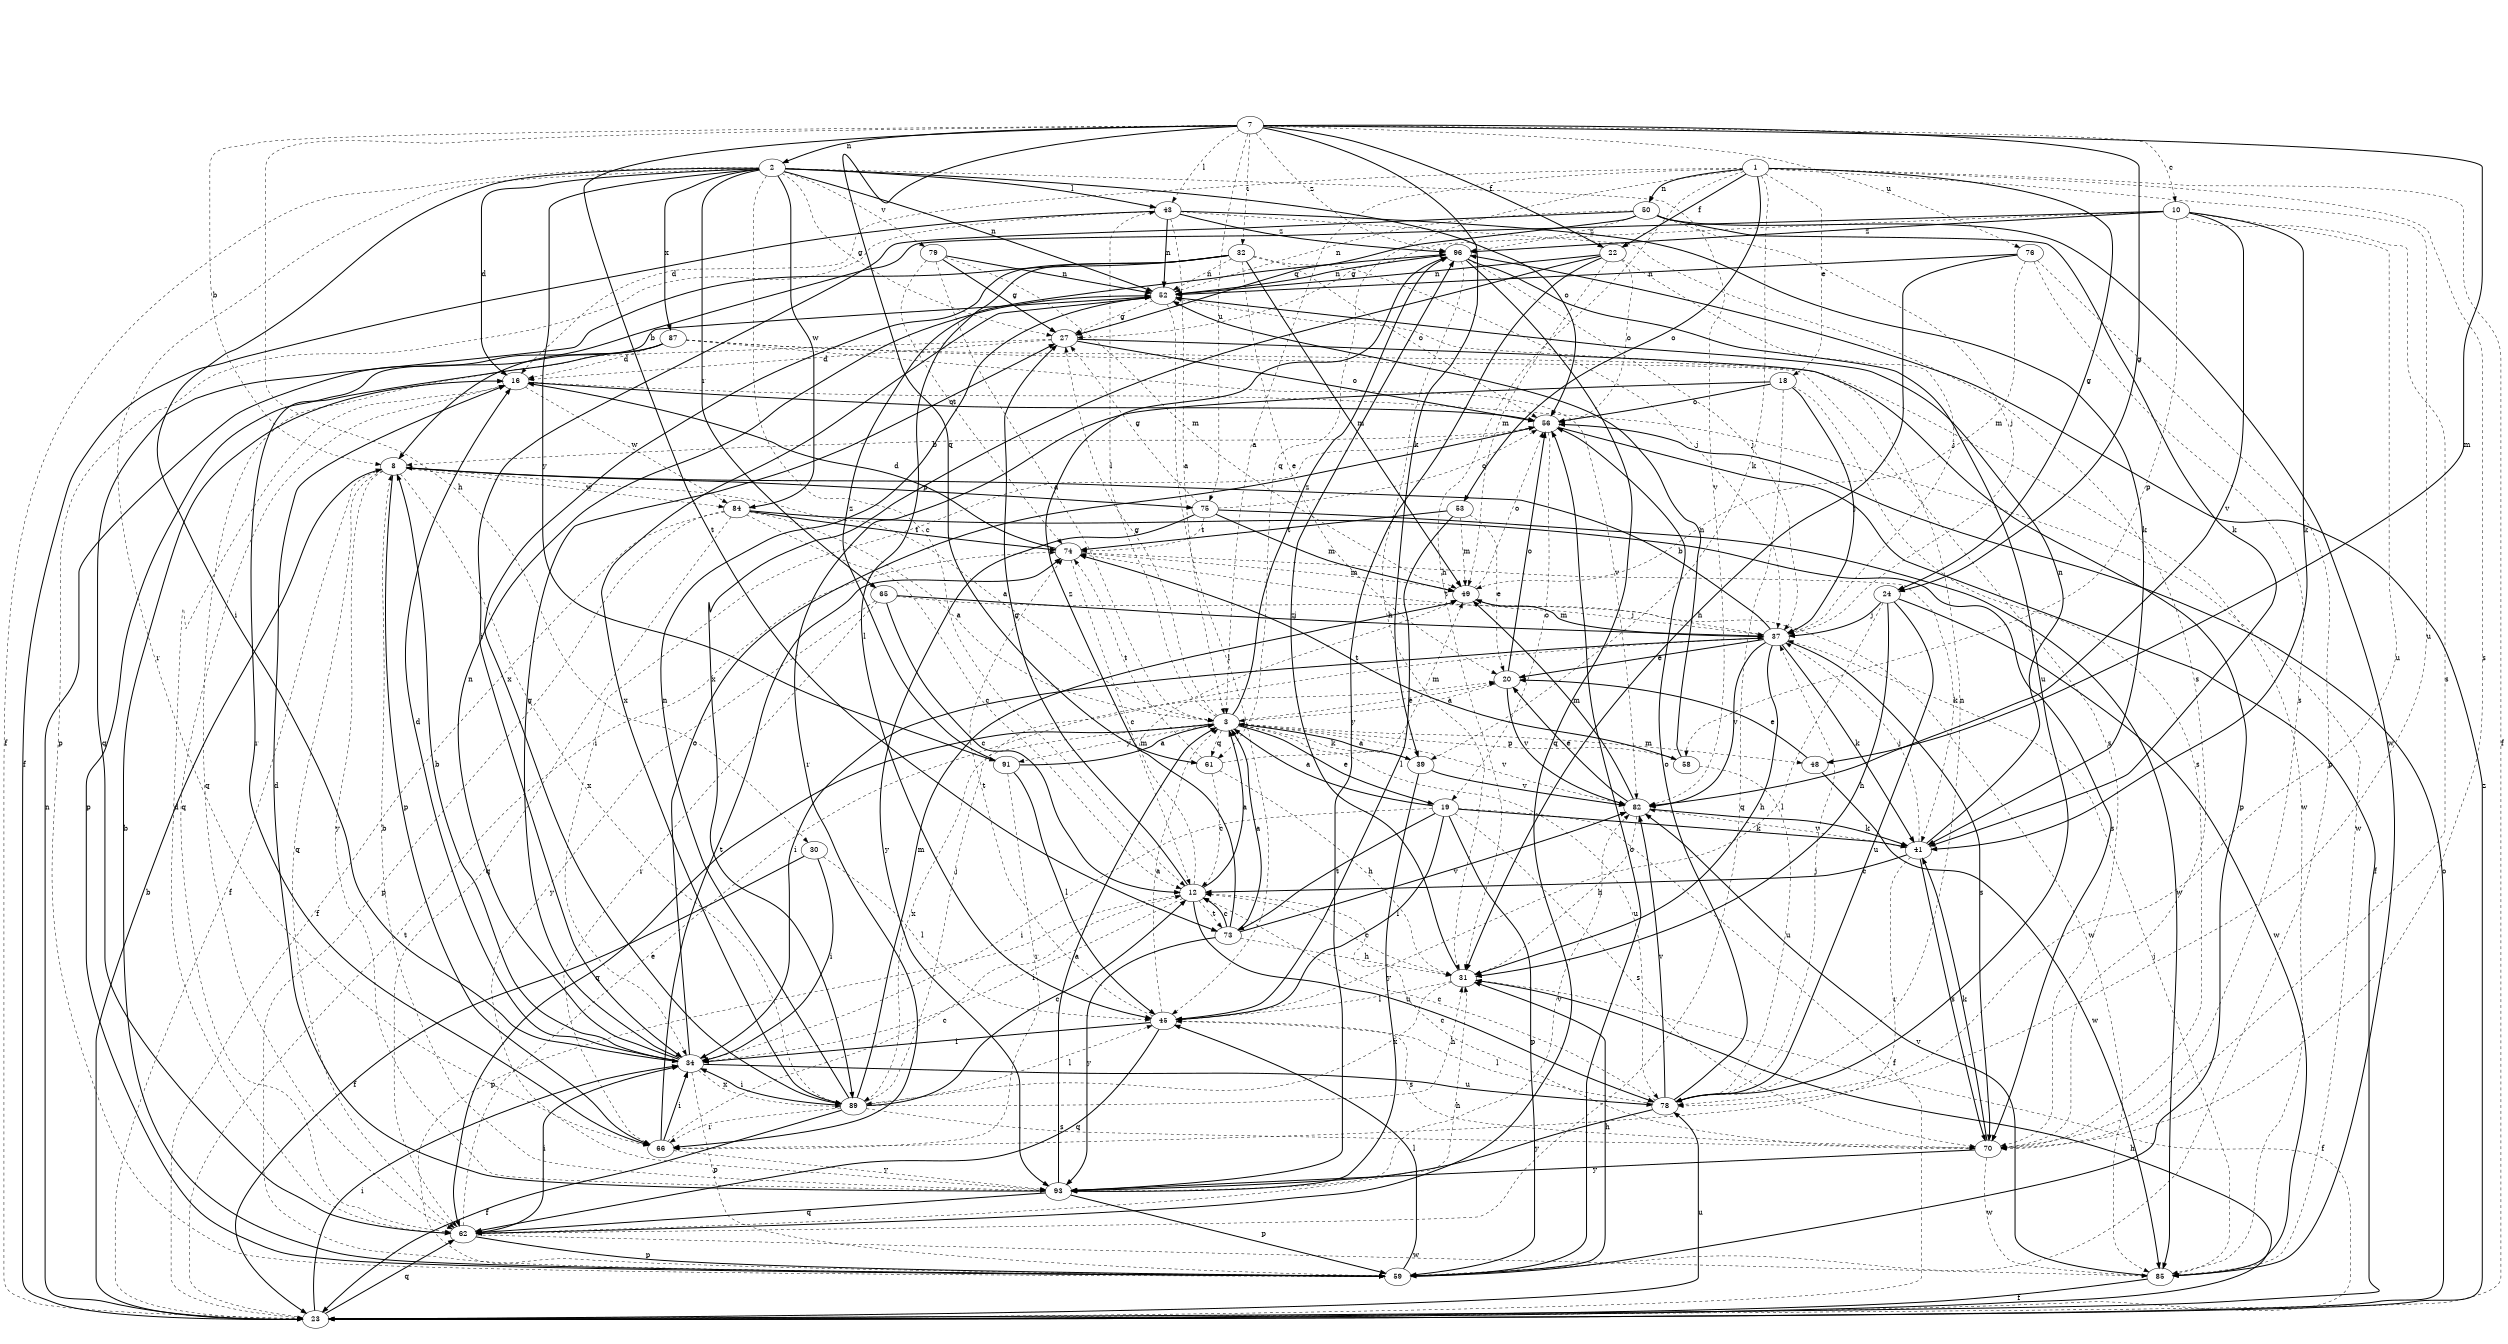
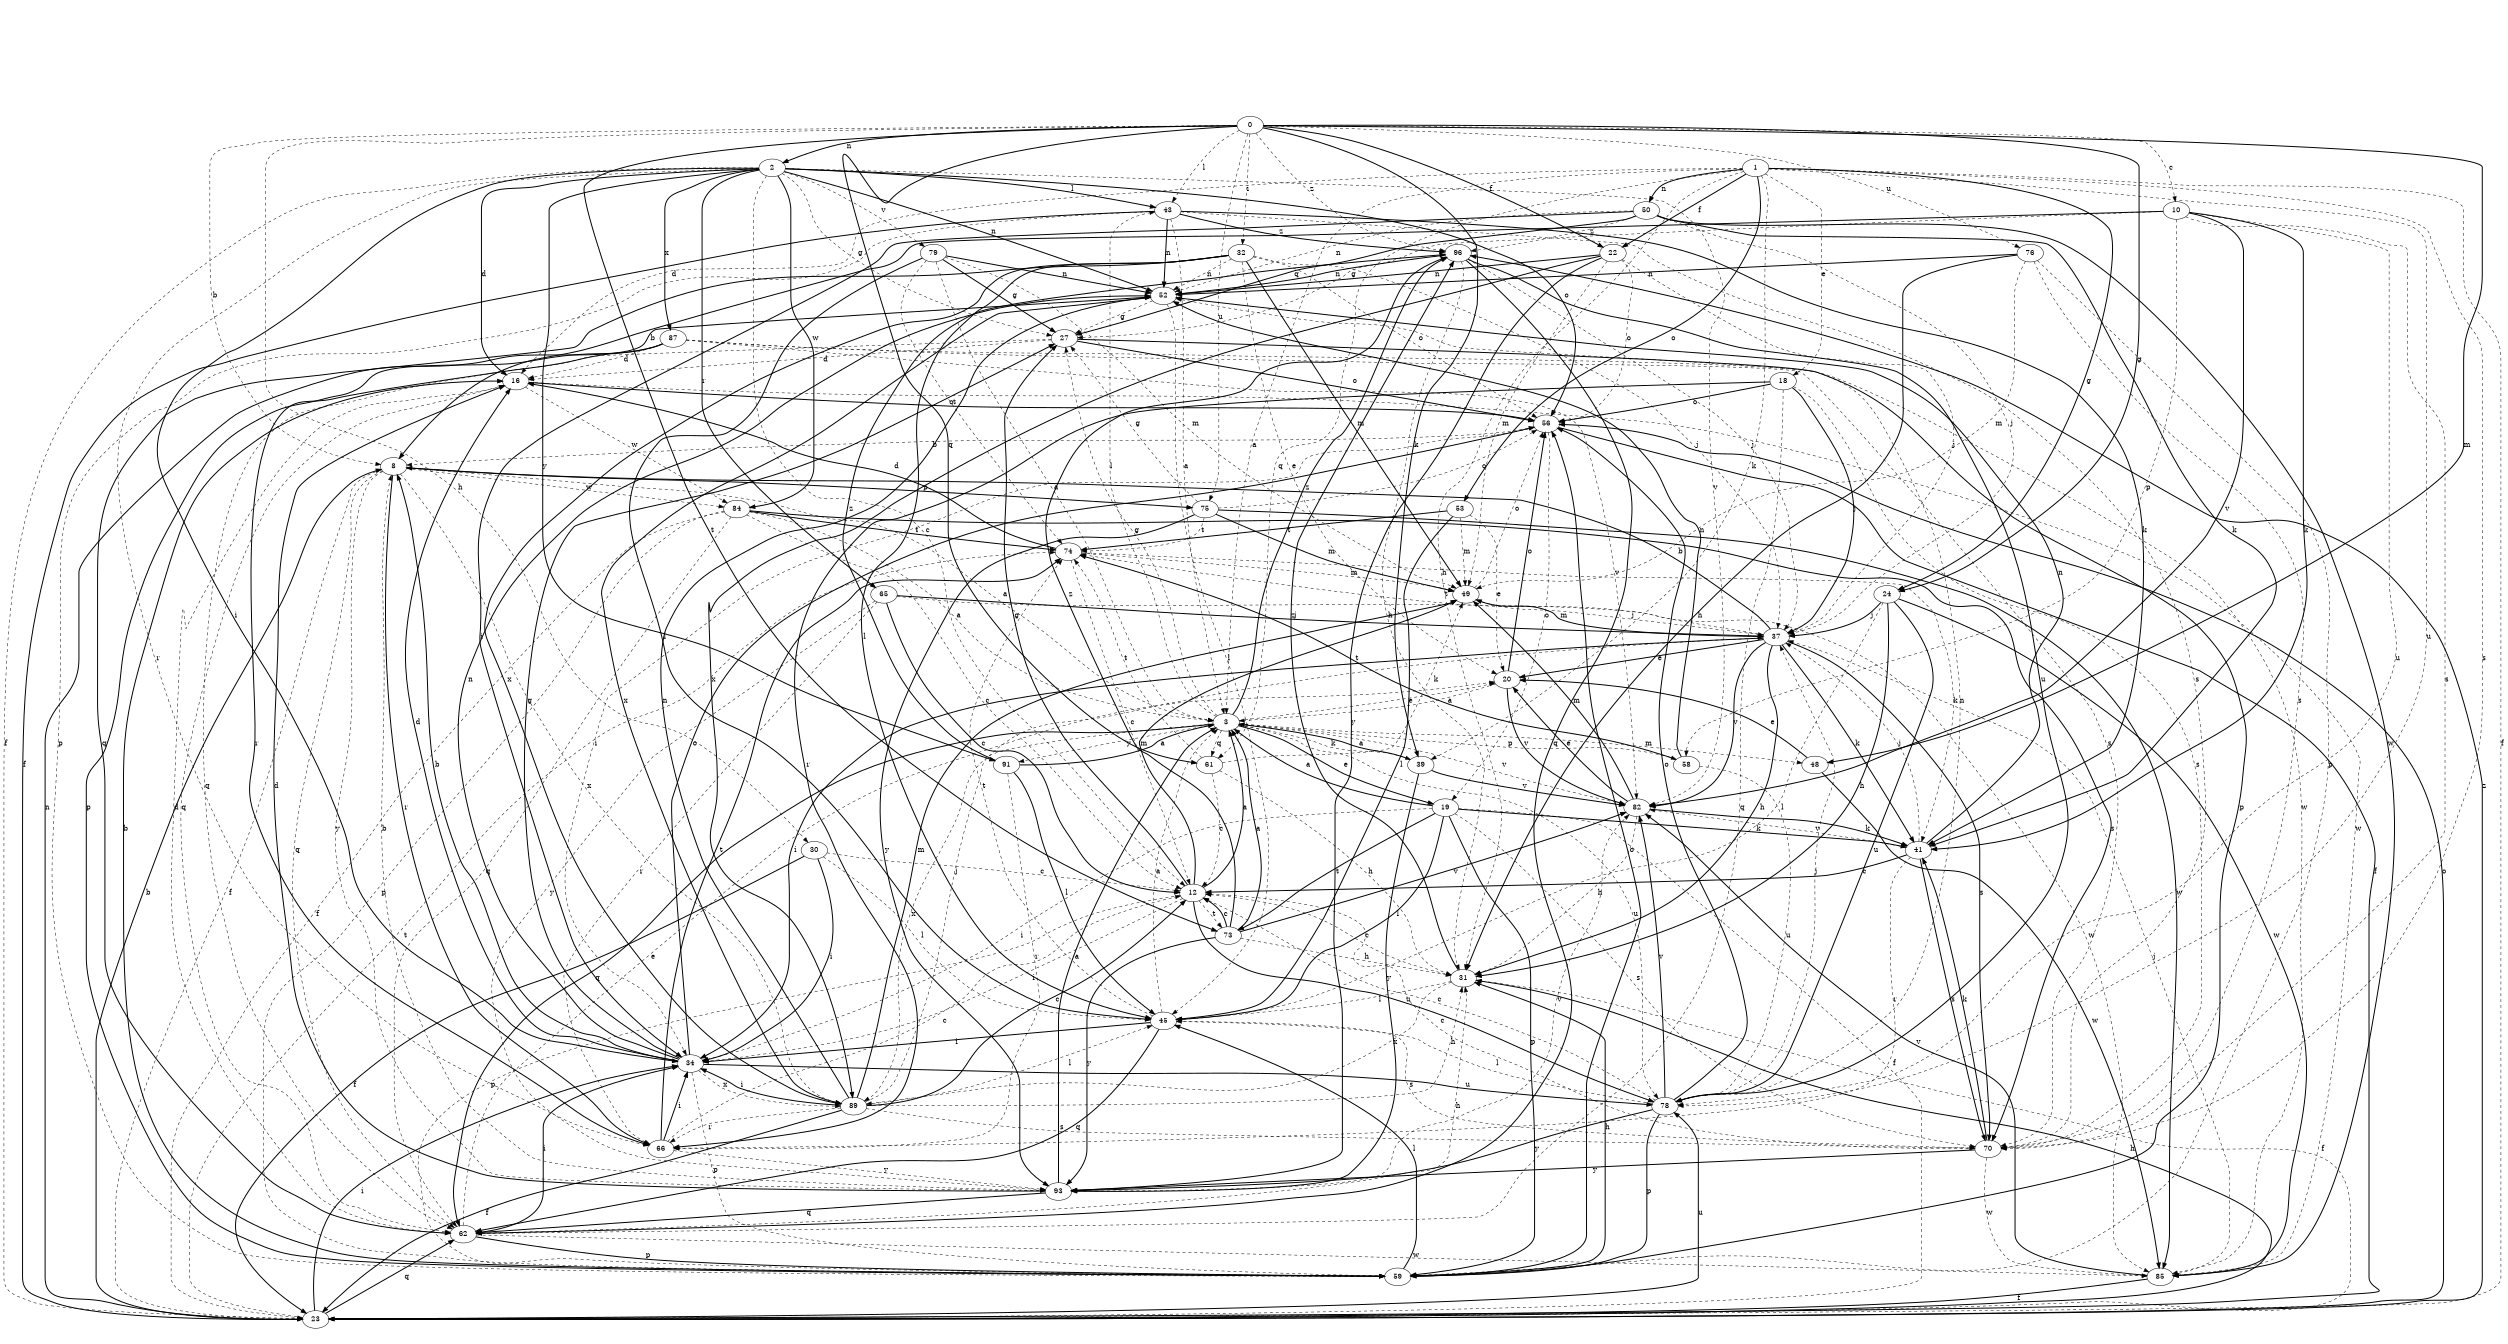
node "7": label "7" -> "0"
edge "10" -> "96": removed, label "z"
edge "61" -> "49": label "m" -> "k"
edge "79" -> "45": added, label "l"
edge "12" -> "49": style dashed -> bold
edge "8" -> "66": label "p" -> "r"
edge "30" -> "12": added, label "c"
edge "93" -> "59": now "78" -> "59"
